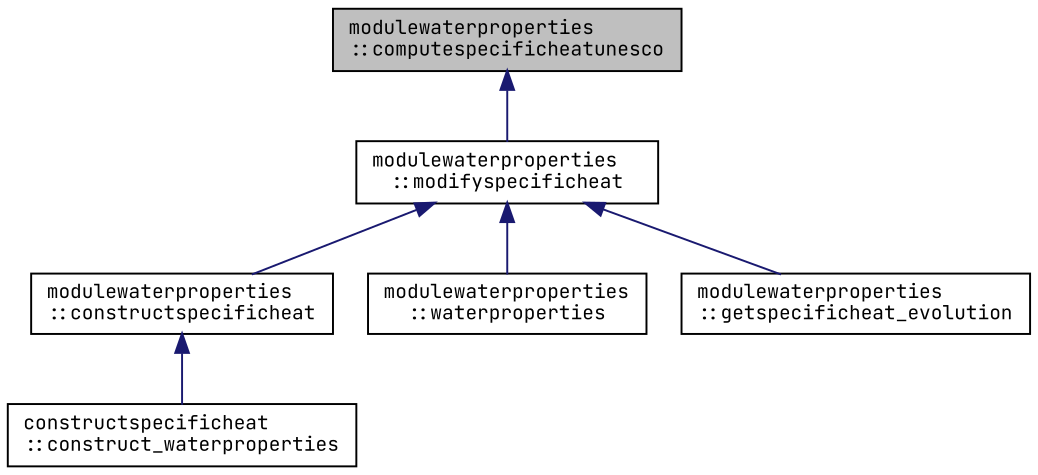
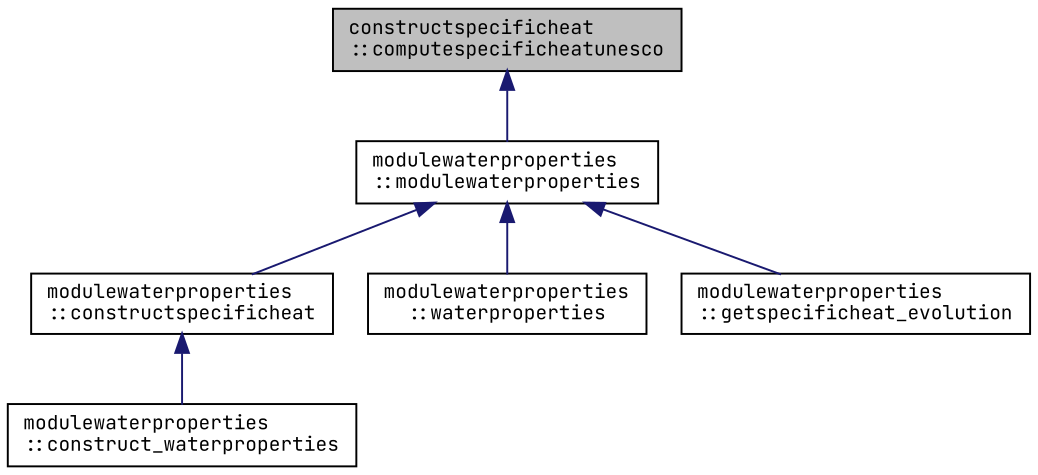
node "modulewaterproperties ::computespecificheatunesco": label "modulewaterproperties ::computespecificheatunesco" -> "constructspecificheat ::computespecificheatunesco"
node "modulewaterproperties ::modifyspecificheat": label "modulewaterproperties ::modifyspecificheat" -> "modulewaterproperties ::modulewaterproperties"
node "constructspecificheat ::construct_waterproperties": label "constructspecificheat ::construct_waterproperties" -> "modulewaterproperties ::construct_waterproperties"
